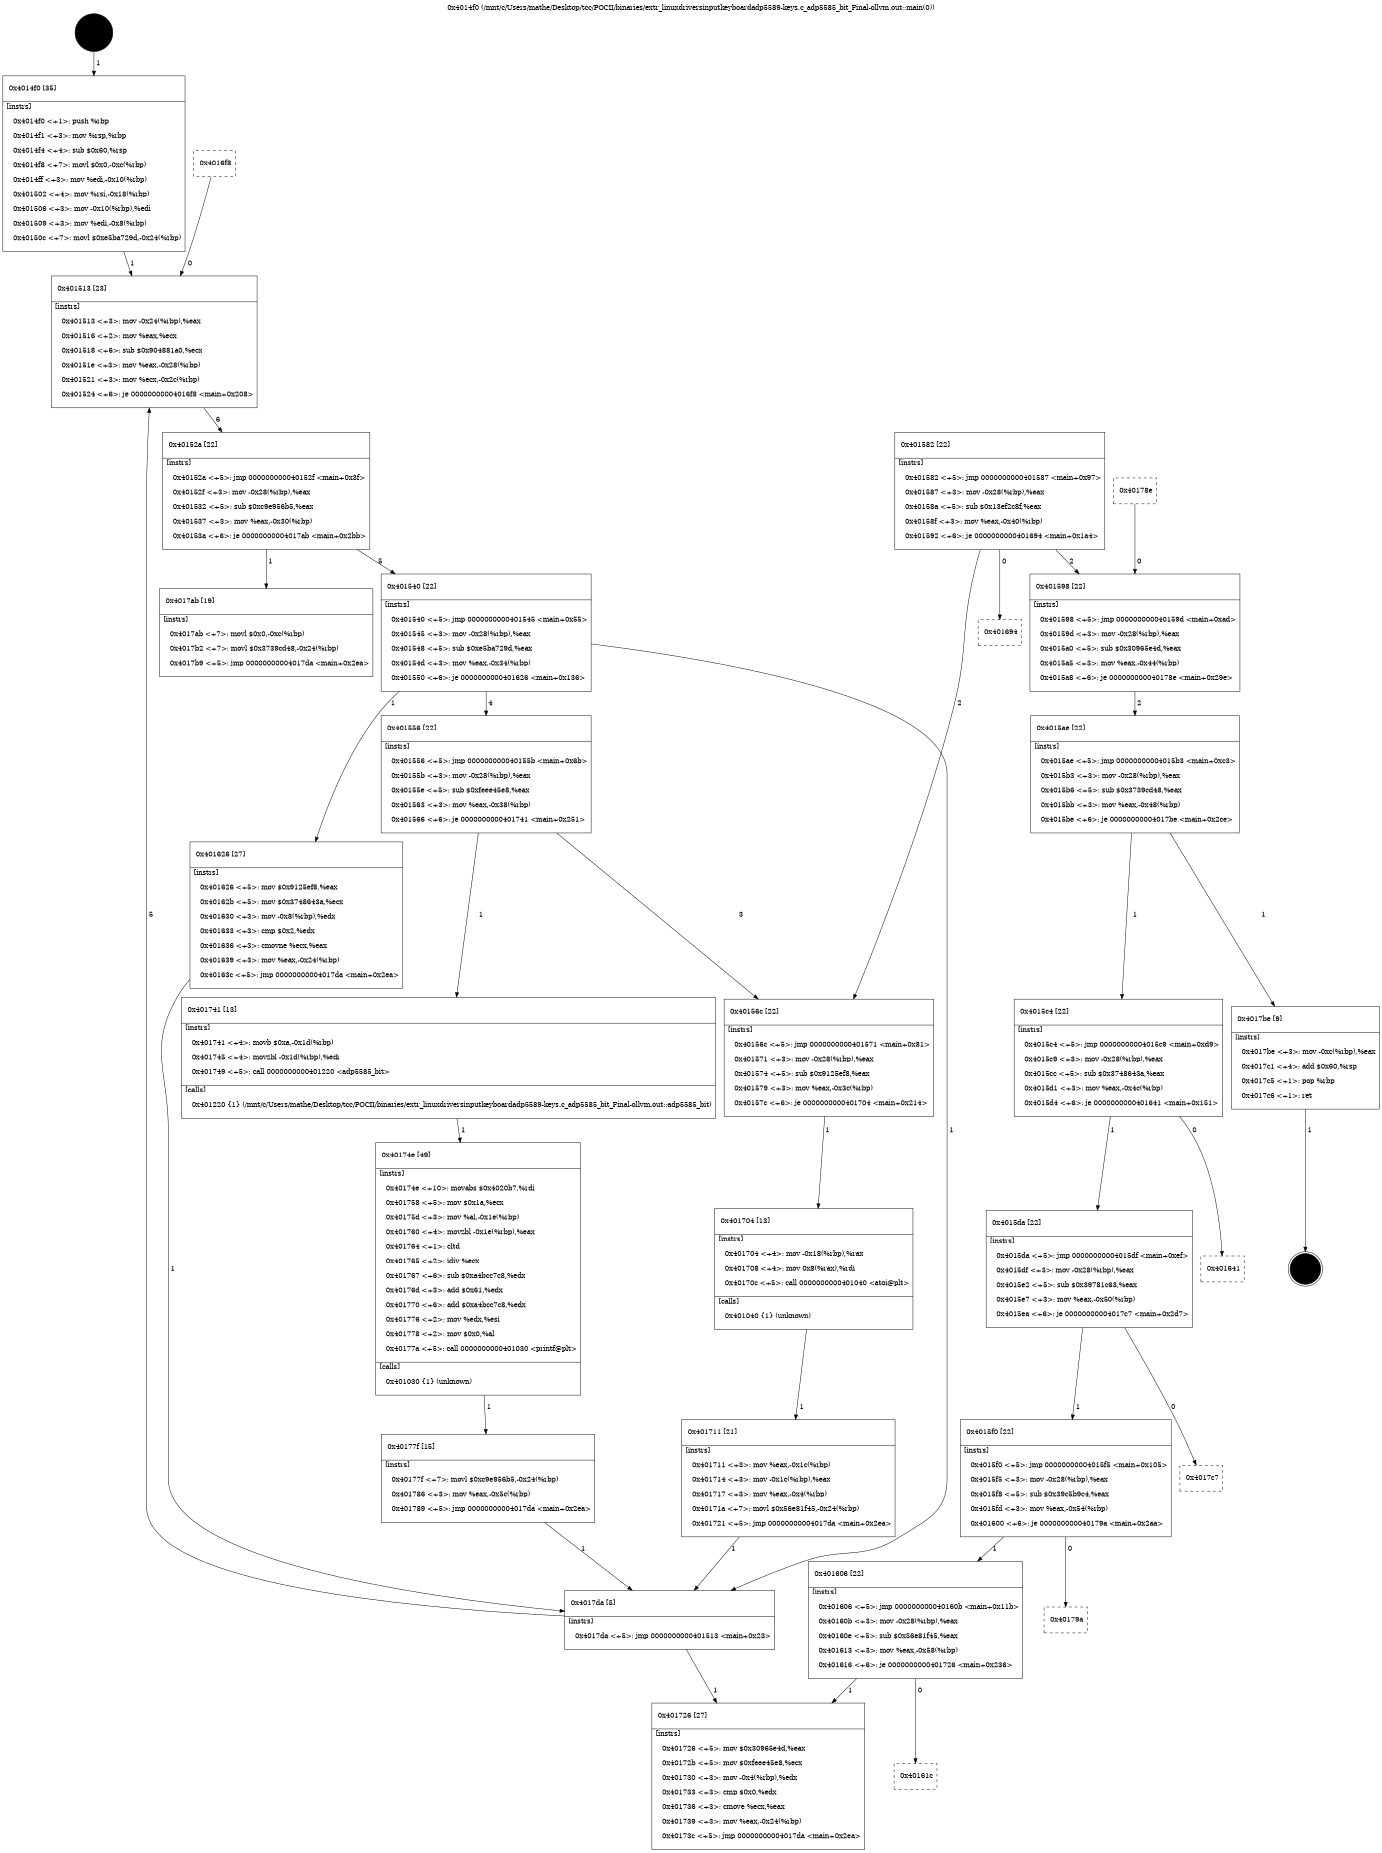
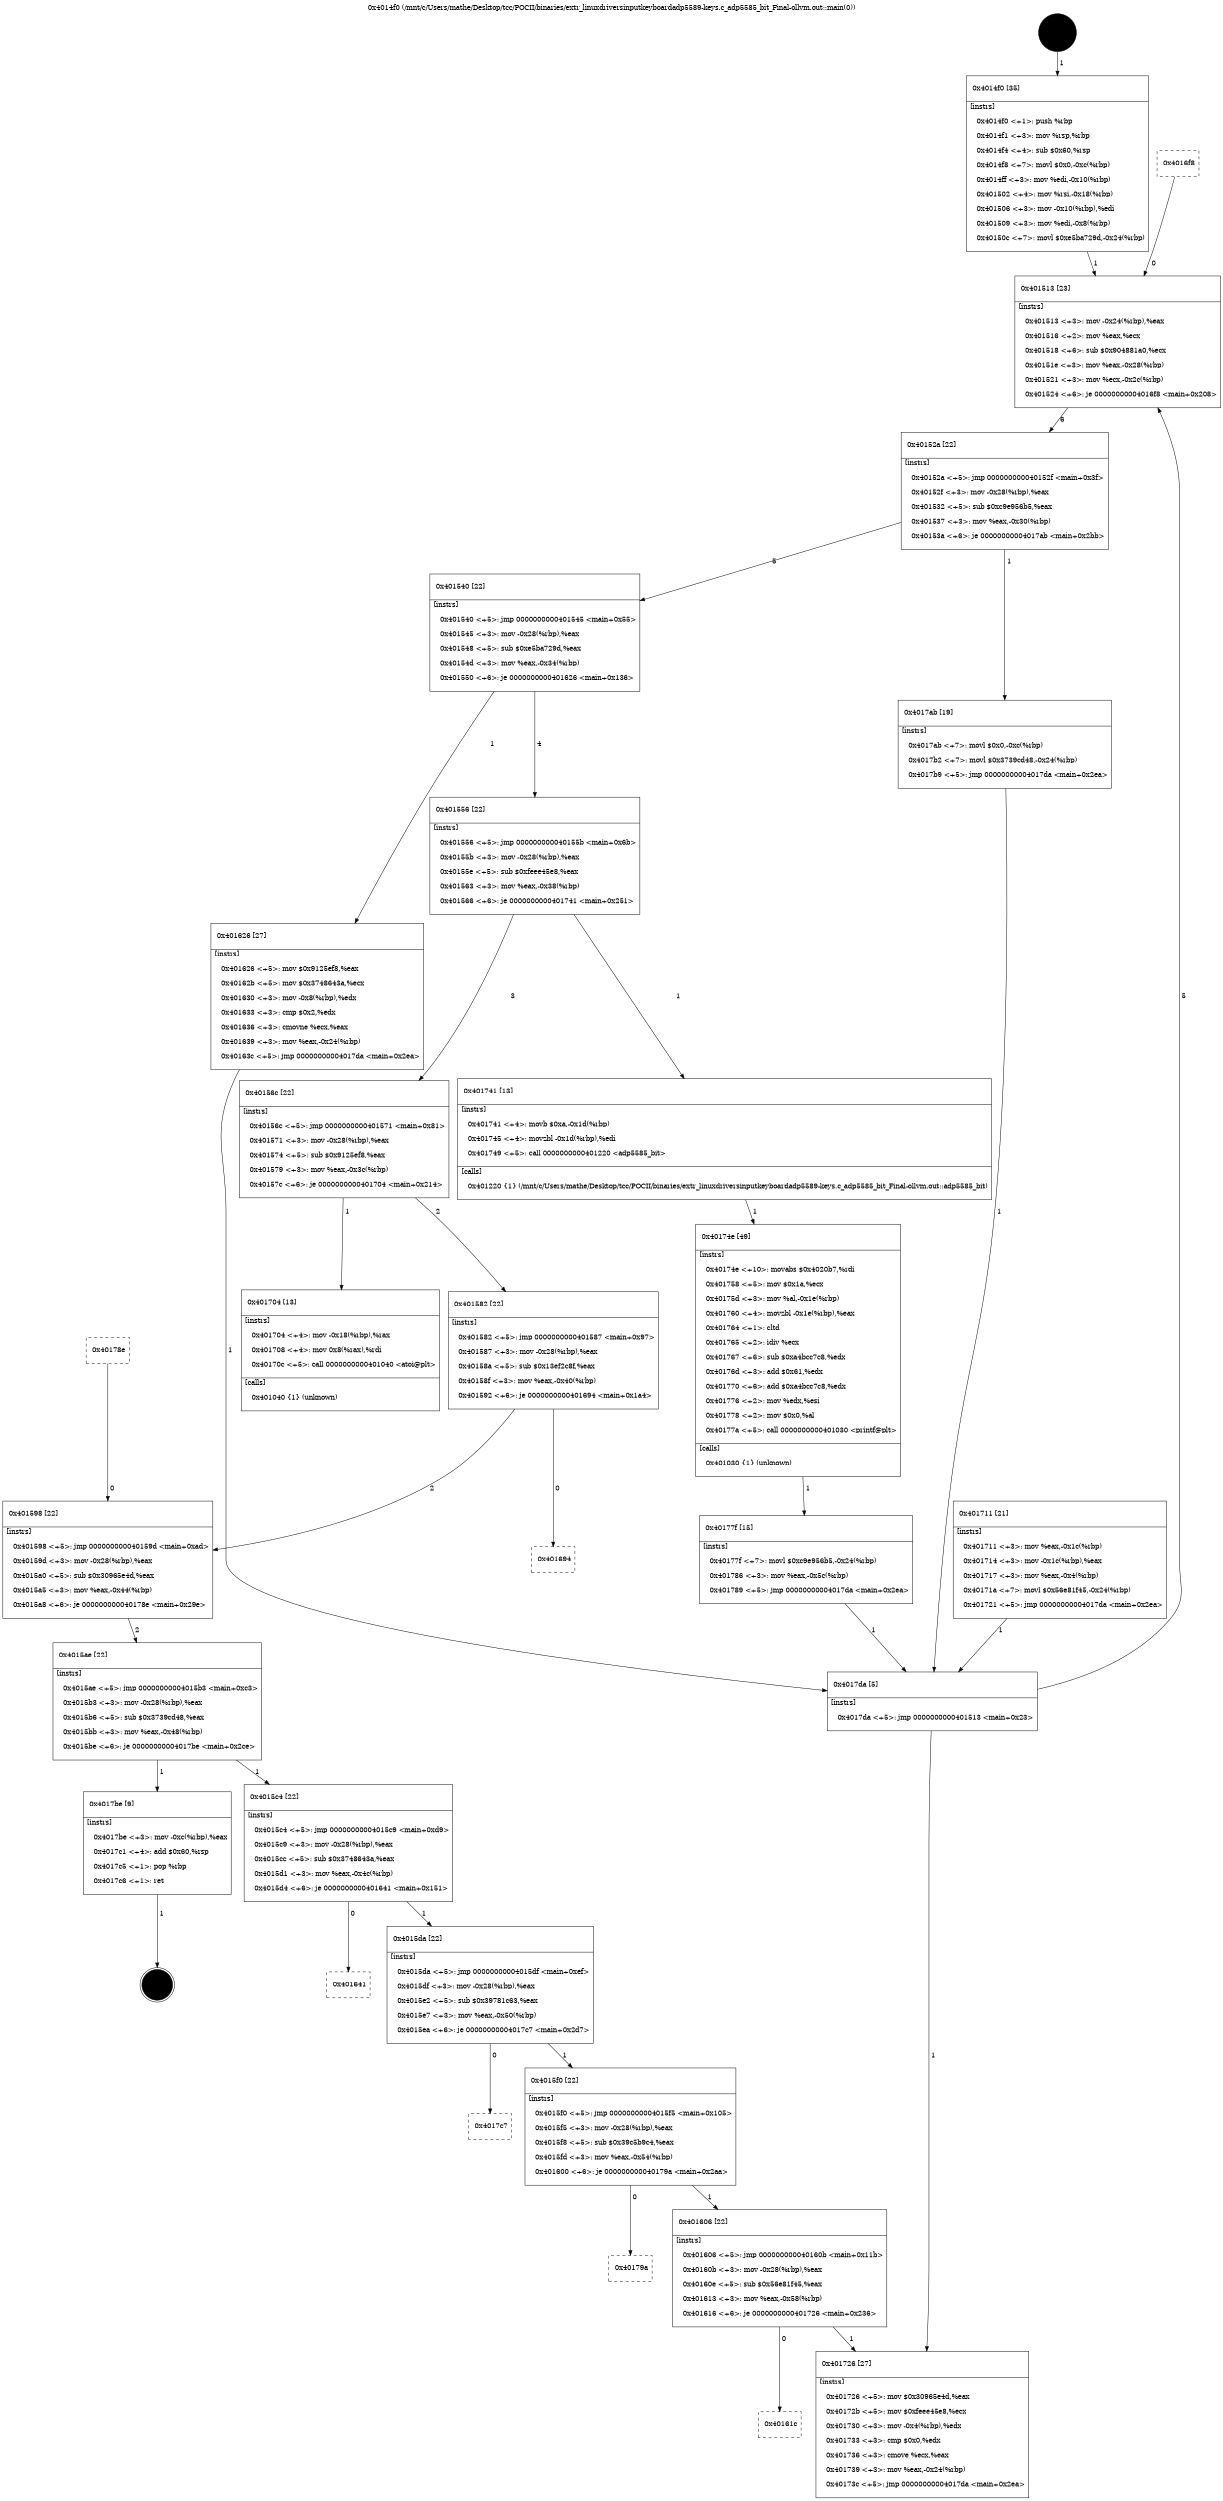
edge "0x401582 [22]" -> "0x40156c [22]": reversed
edge "0x401540 [22]" -> "0x4017da [5]": now "0x4017ab [19]" -> "0x4017da [5]"
edge "0x401704 [13]" -> "0x401711 [21]": removed, label "1"
